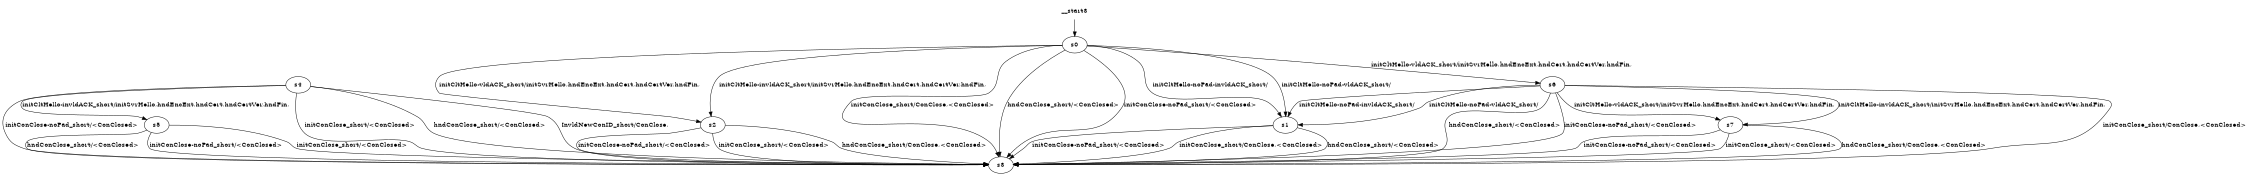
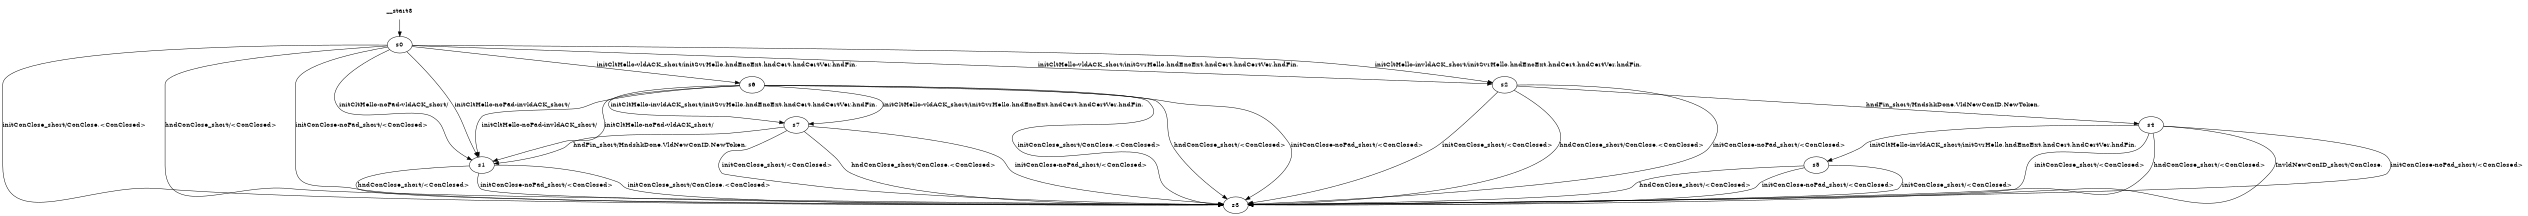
edge "s2" -> "s4": added, label "hndFin_short/HndshkDone,VldNewConID,NewToken,"
edge "s7" -> "s1": added, label "hndFin_short/HndshkDone,VldNewConID,NewToken,"
